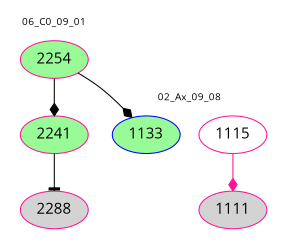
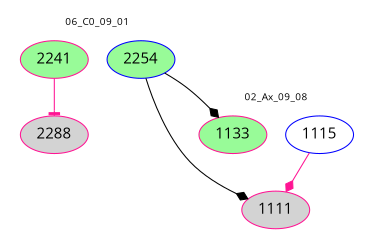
node "2254": color deeppink -> blue
edge "2254" -> "2241": now "2254" -> "1111"
node "1133": color blue -> deeppink
node "1115": color deeppink -> blue
edge "2241" -> "2288": color black -> deeppink
